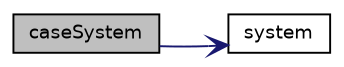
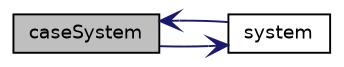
edge "system" -> "caseSystem": added
